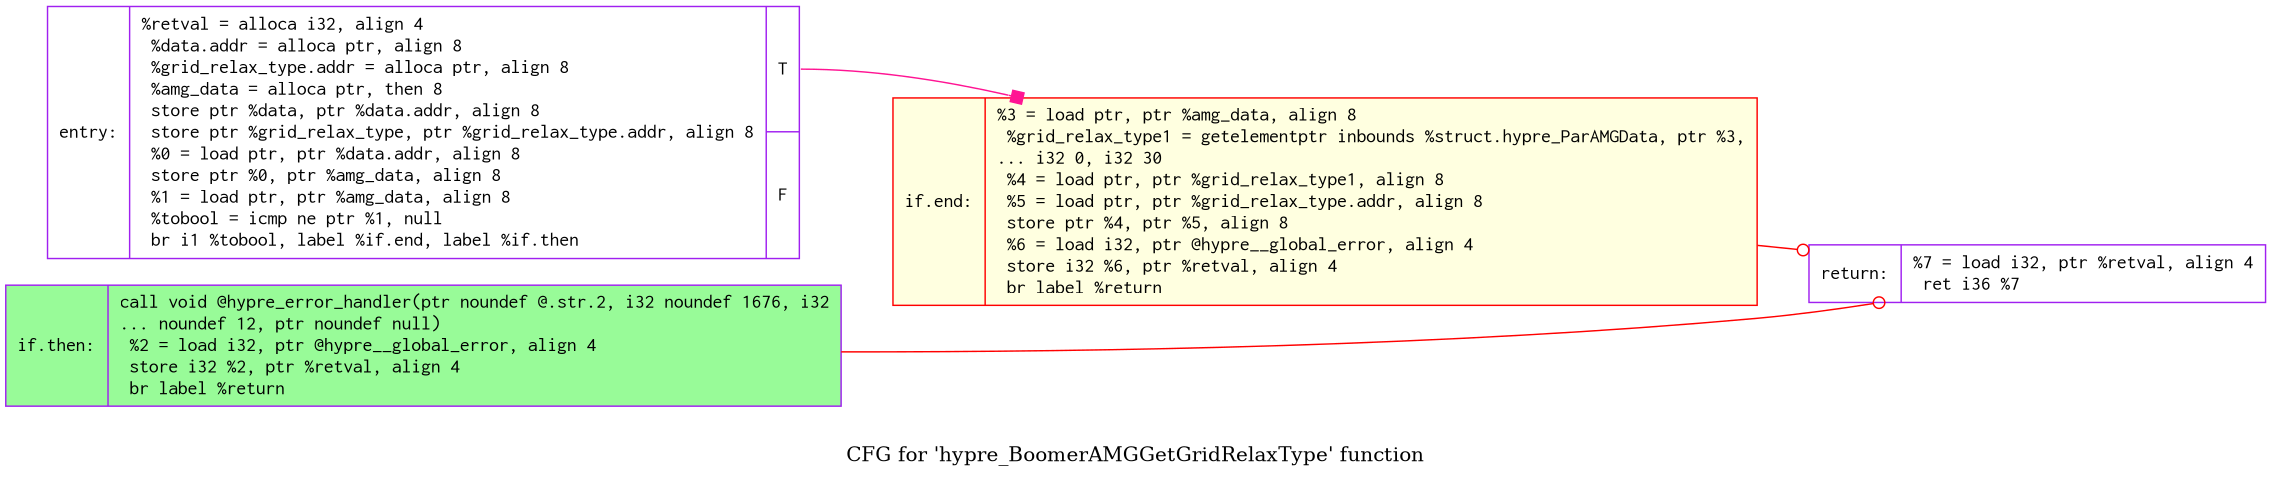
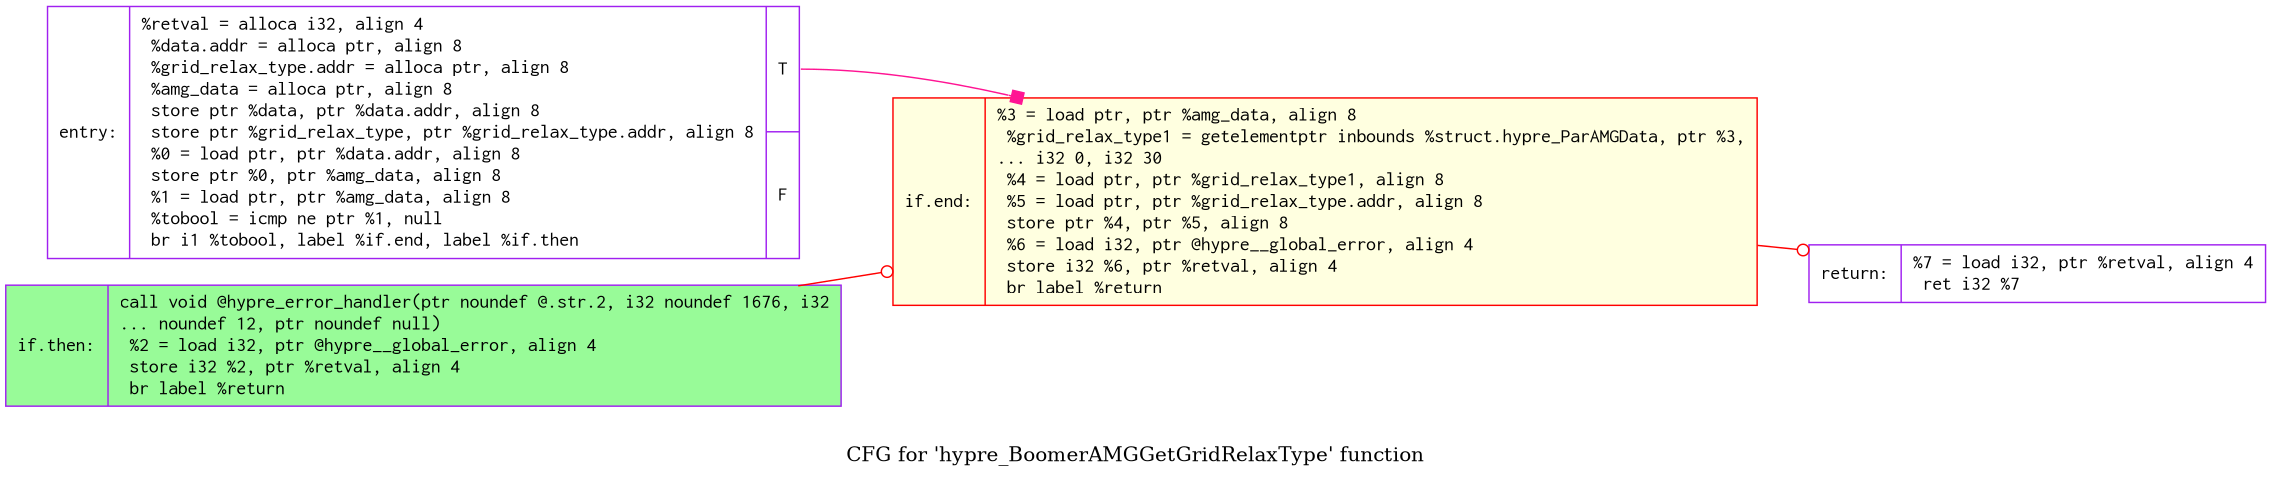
node "entry:": text "%amg_data = alloca ptr, then 8" -> "%amg_data = alloca ptr, align 8"
node "return:": text "ret i36 %7" -> "ret i32 %7"
edge "if.then:" -> "return:": now "if.then:" -> "if.end:"
